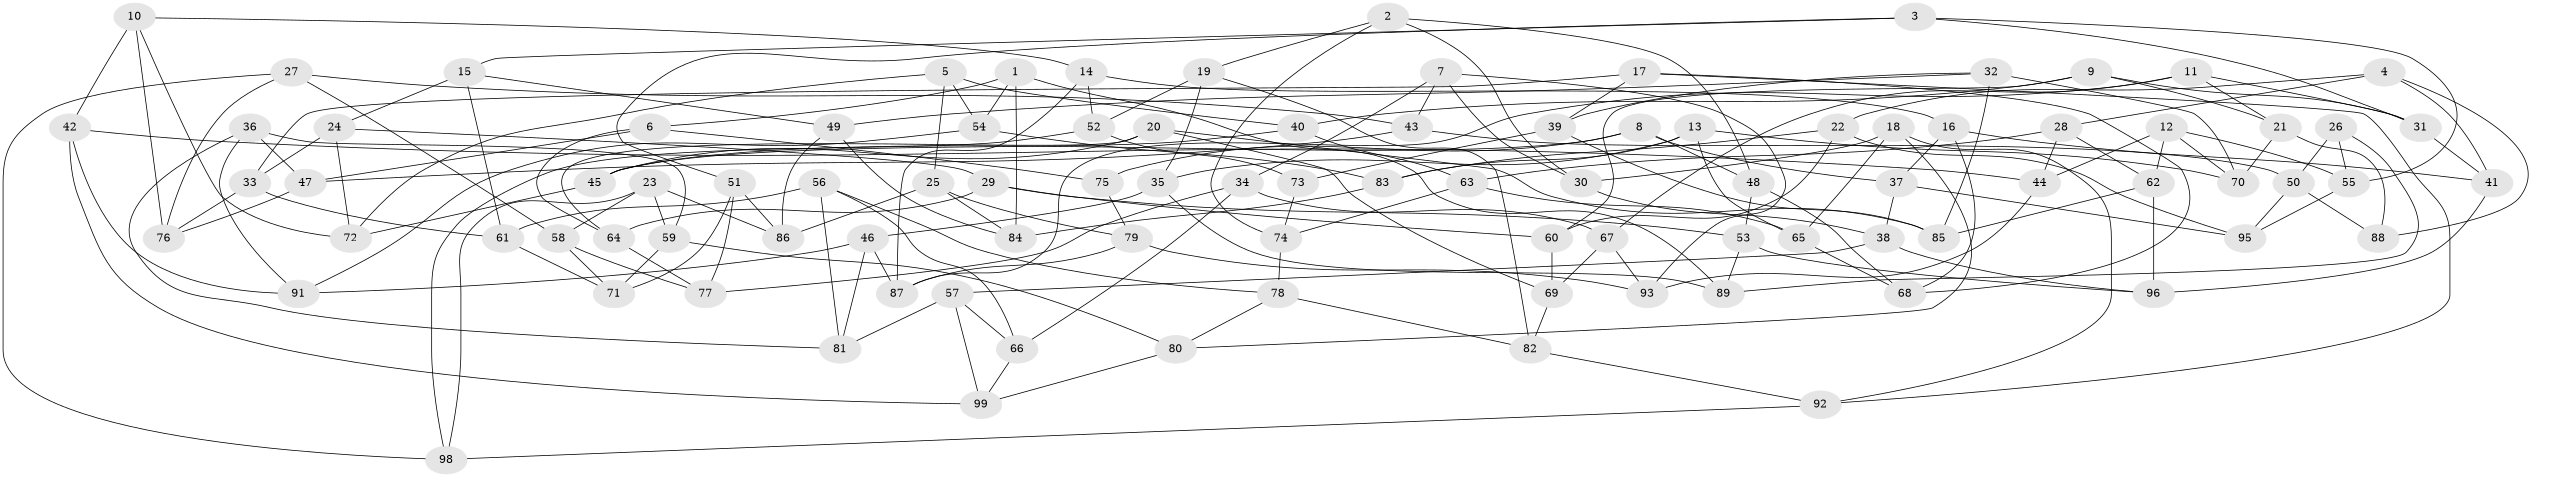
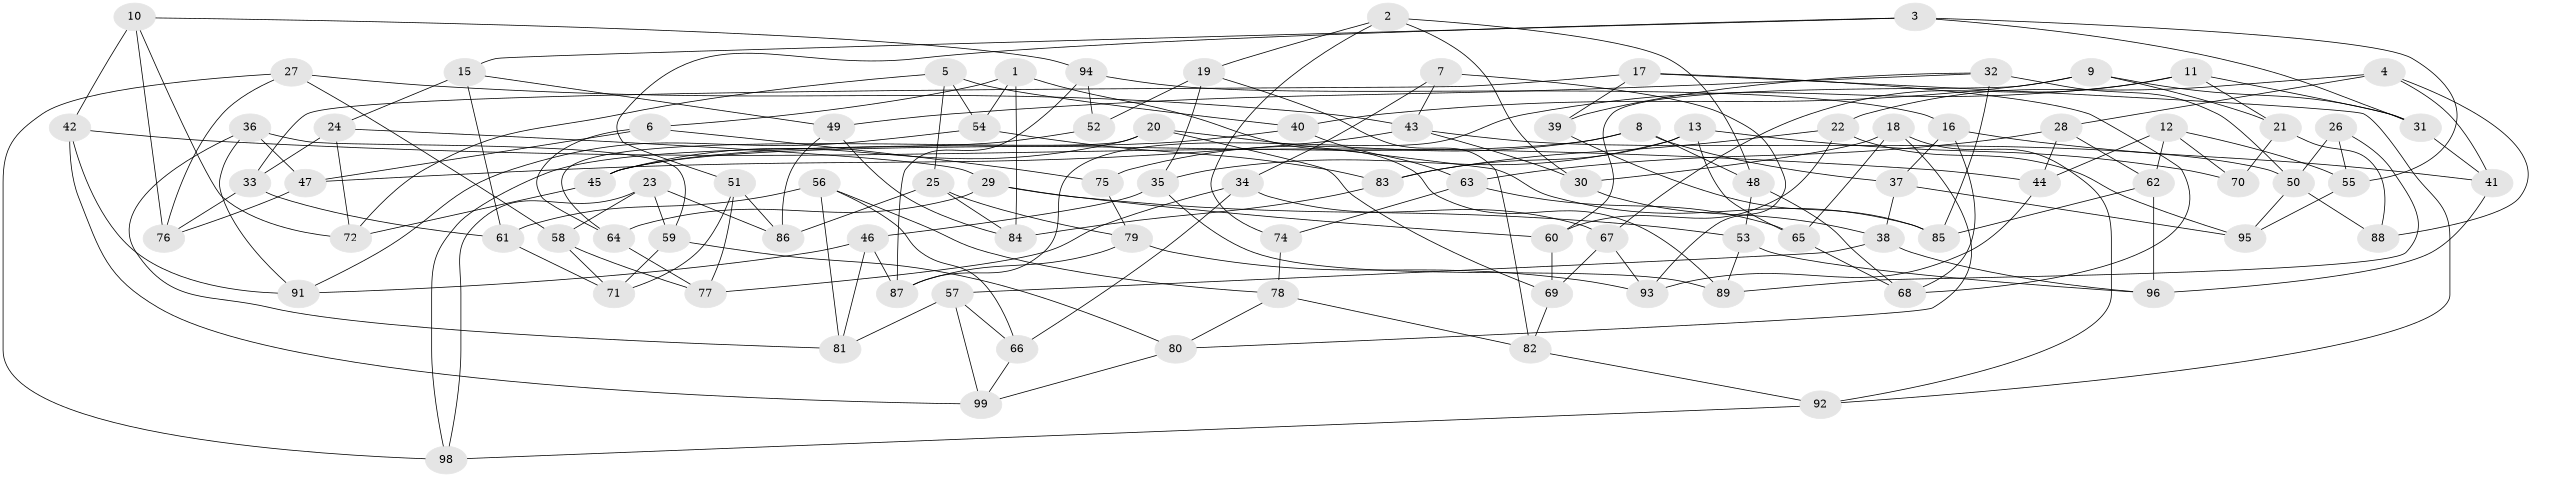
node "14": label "14" -> "94"
edge "32" -- "70": now "32" -- "50"
edge "7" -- "30": now "43" -- "30"
node "73": removed
